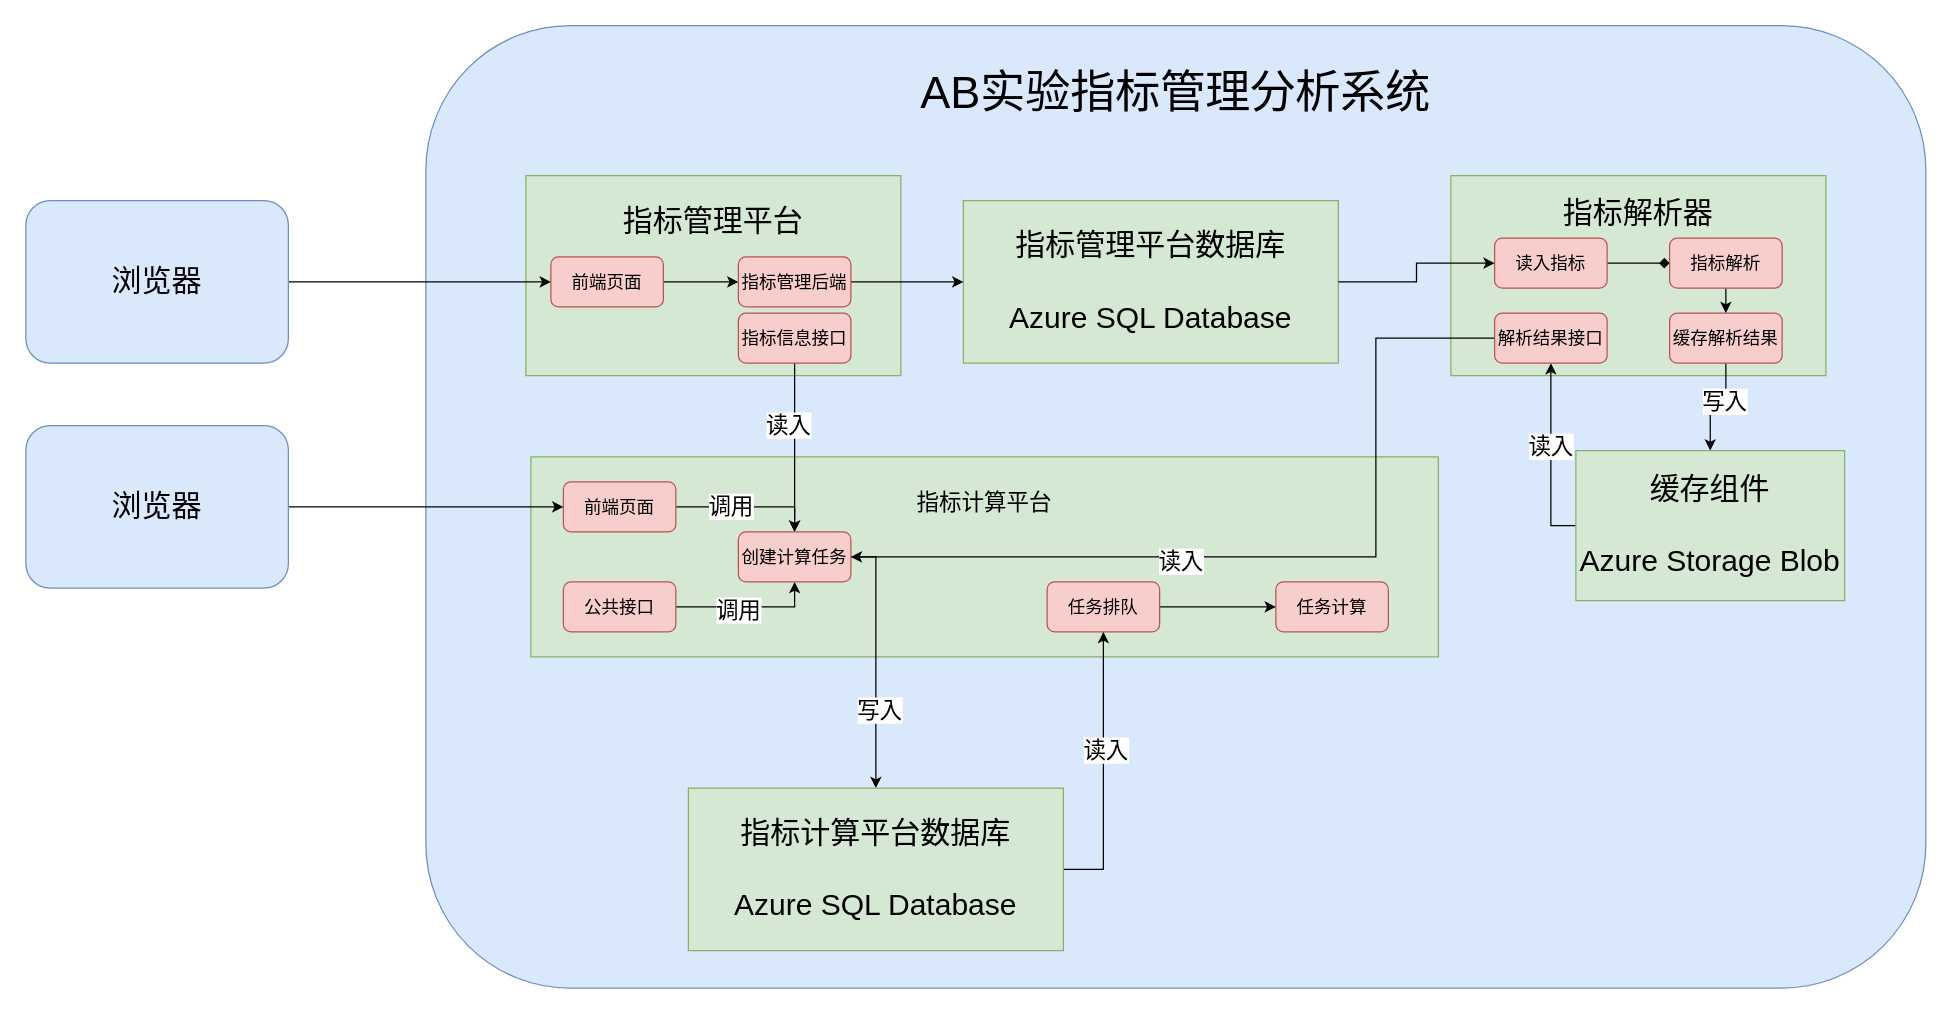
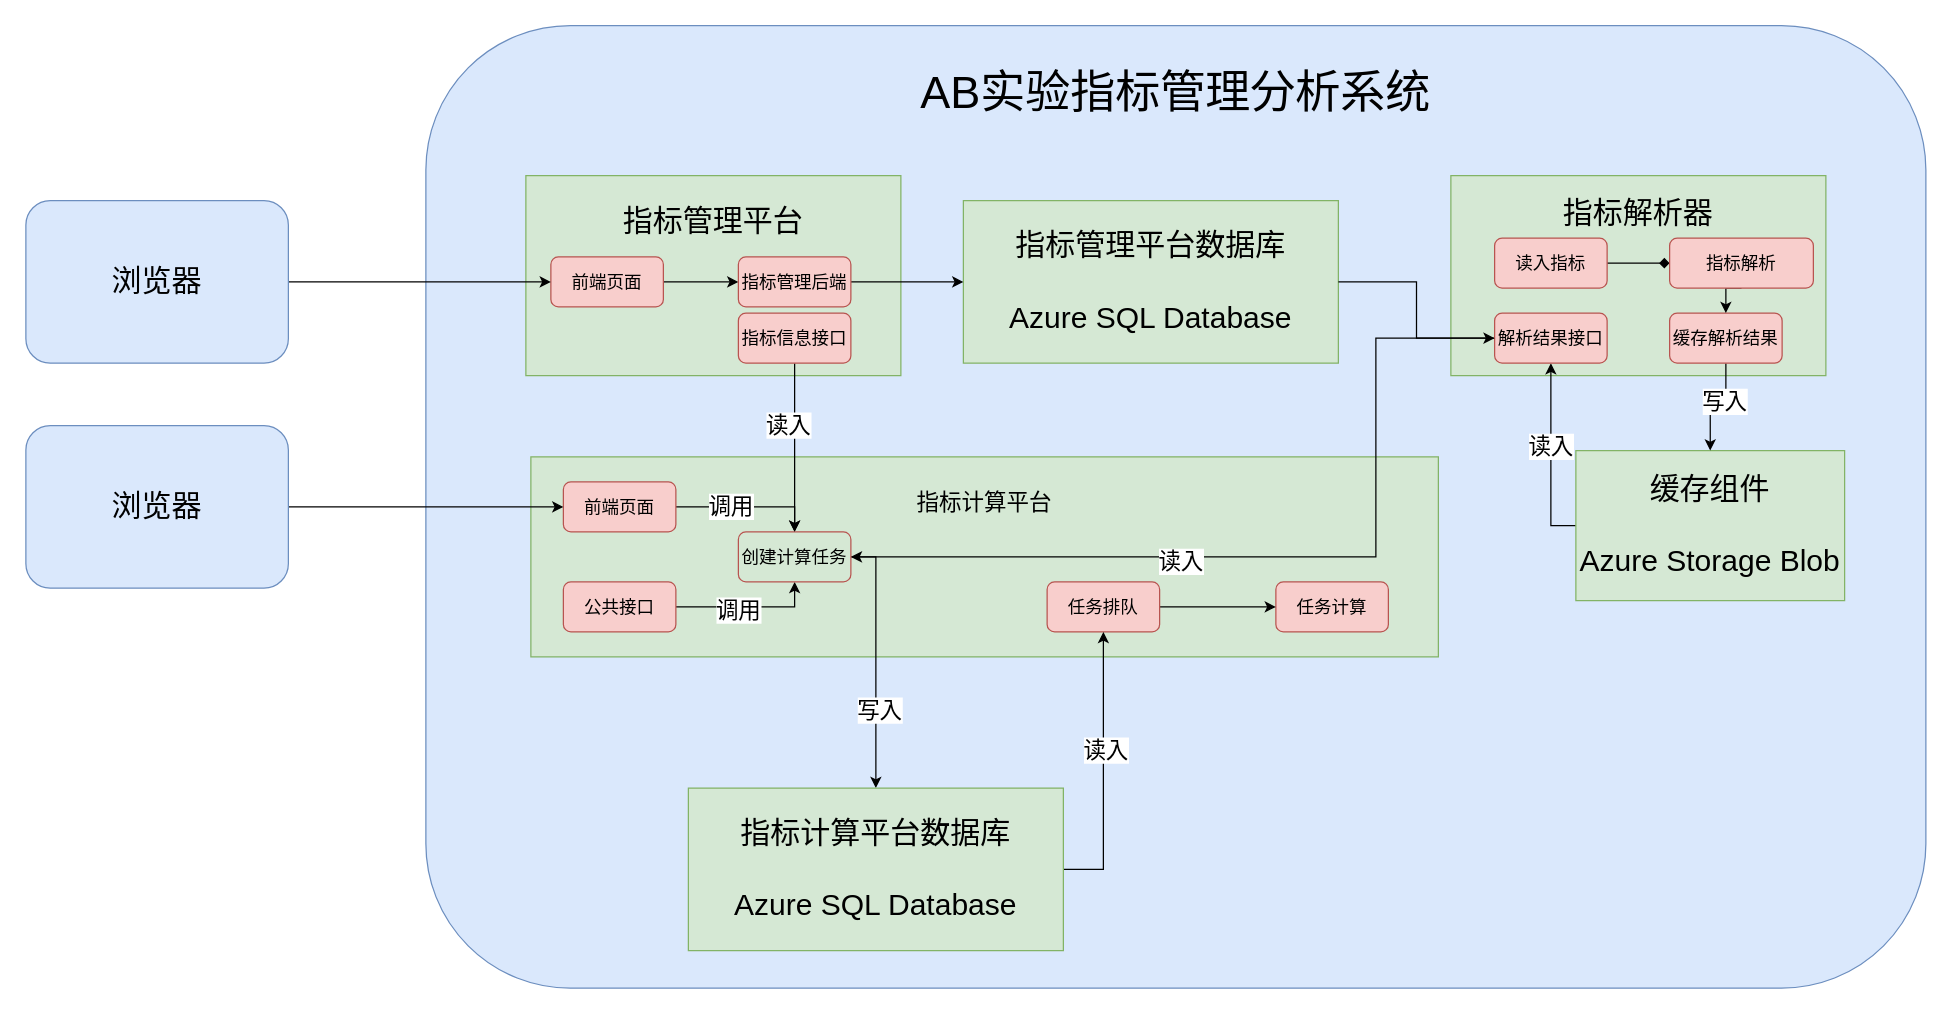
edge "指标管理平台数据库 Azure SQL Database" -> "读入指标": now "指标管理平台数据库 Azure SQL Database" -> "解析结果接口"
node "指标解析": size 113x50 -> 144x50
node "创建计算任务": fillcolor #f8cecc -> #d5e8d4
